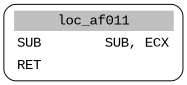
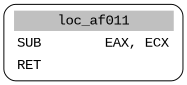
node "loc_af011": text "SUB        SUB, ECX" -> "SUB        EAX, ECX"
